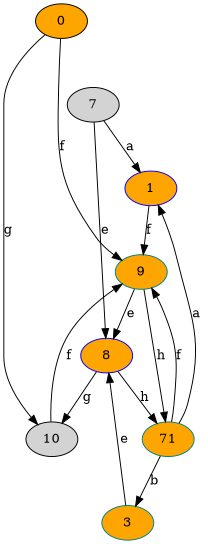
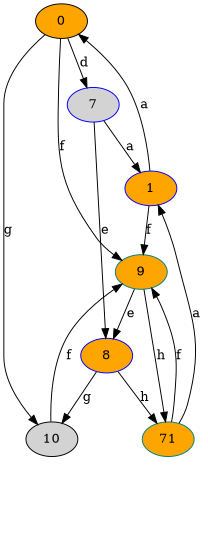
edge "0" -> "7": added, label "d"
edge "1" -> "0": added, label "a"
node "7": color black -> blue
node "3": removed
